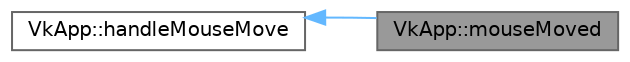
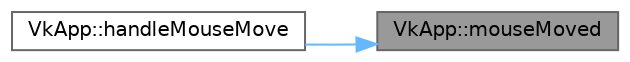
edge "VkApp::mouseMoved" -> "VkApp::handleMouseMove": reversed
